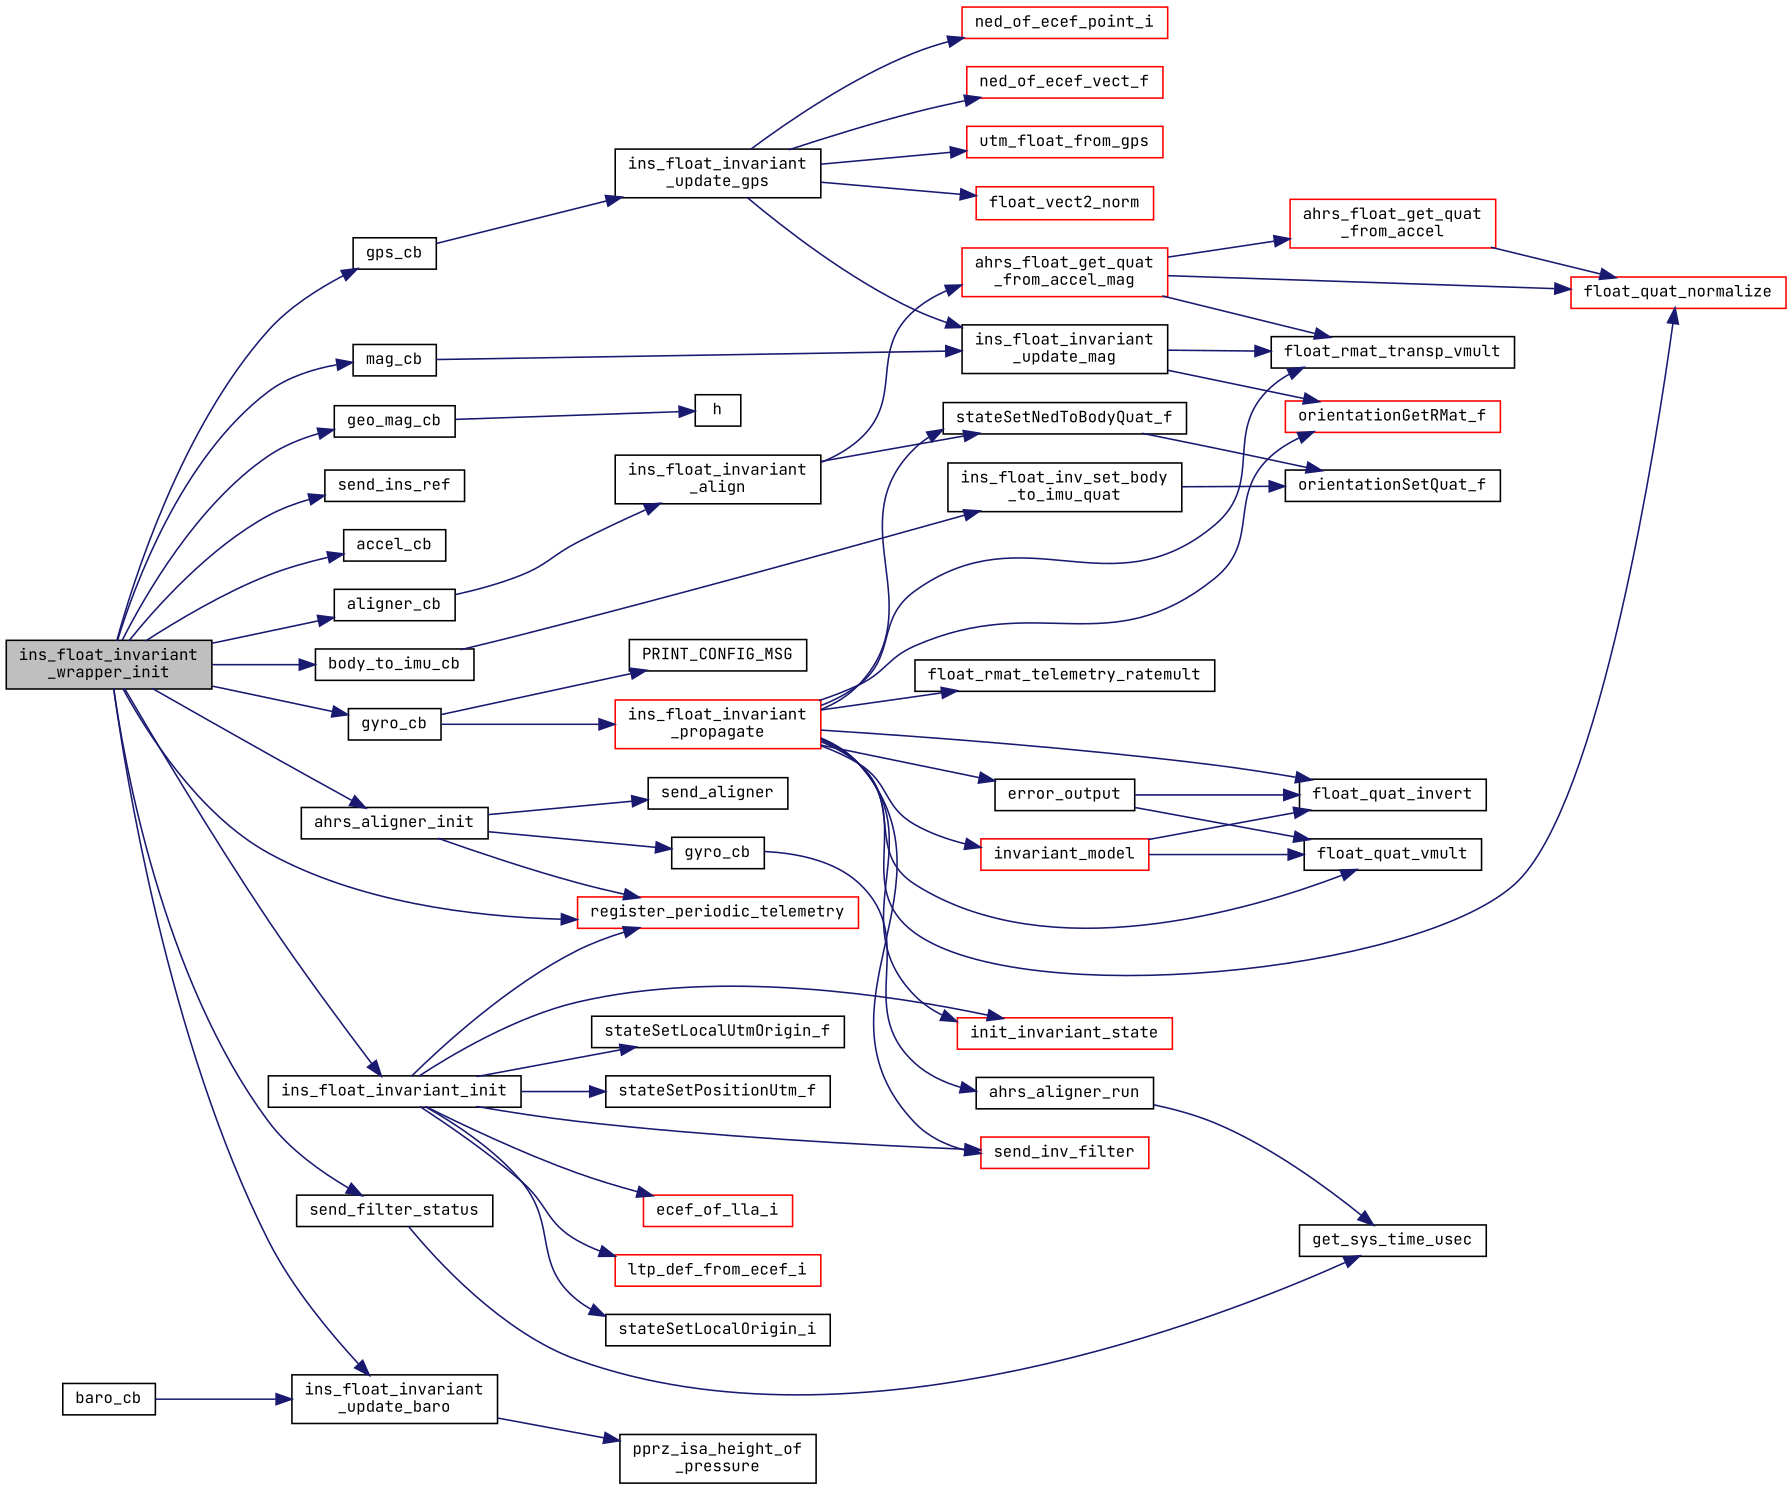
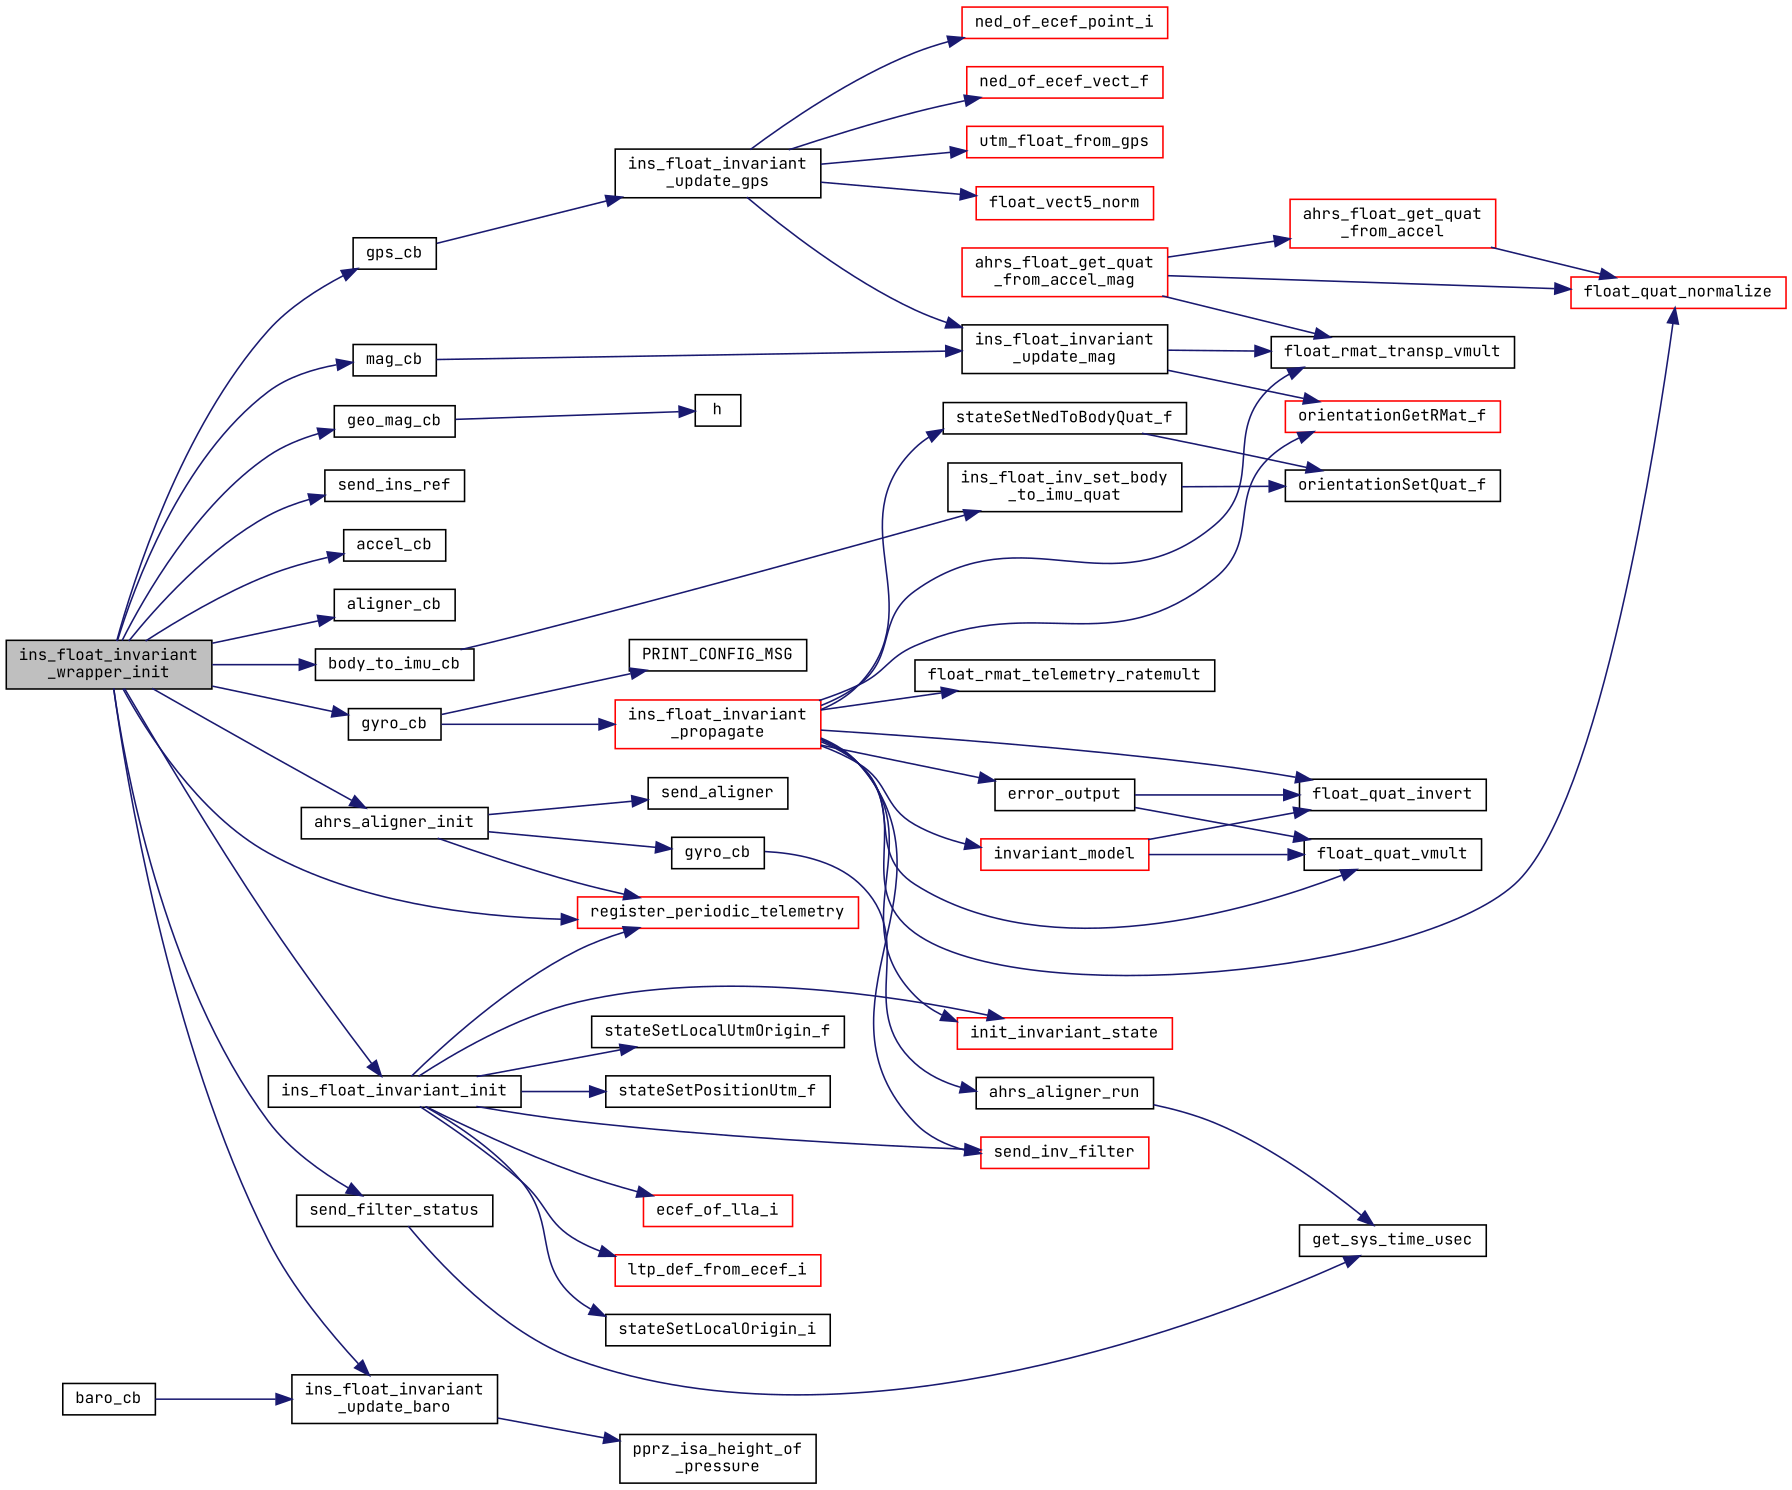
node "float_vect2_norm": label "float_vect2_norm" -> "float_vect5_norm"
node "ins_float_invariant _align": removed
